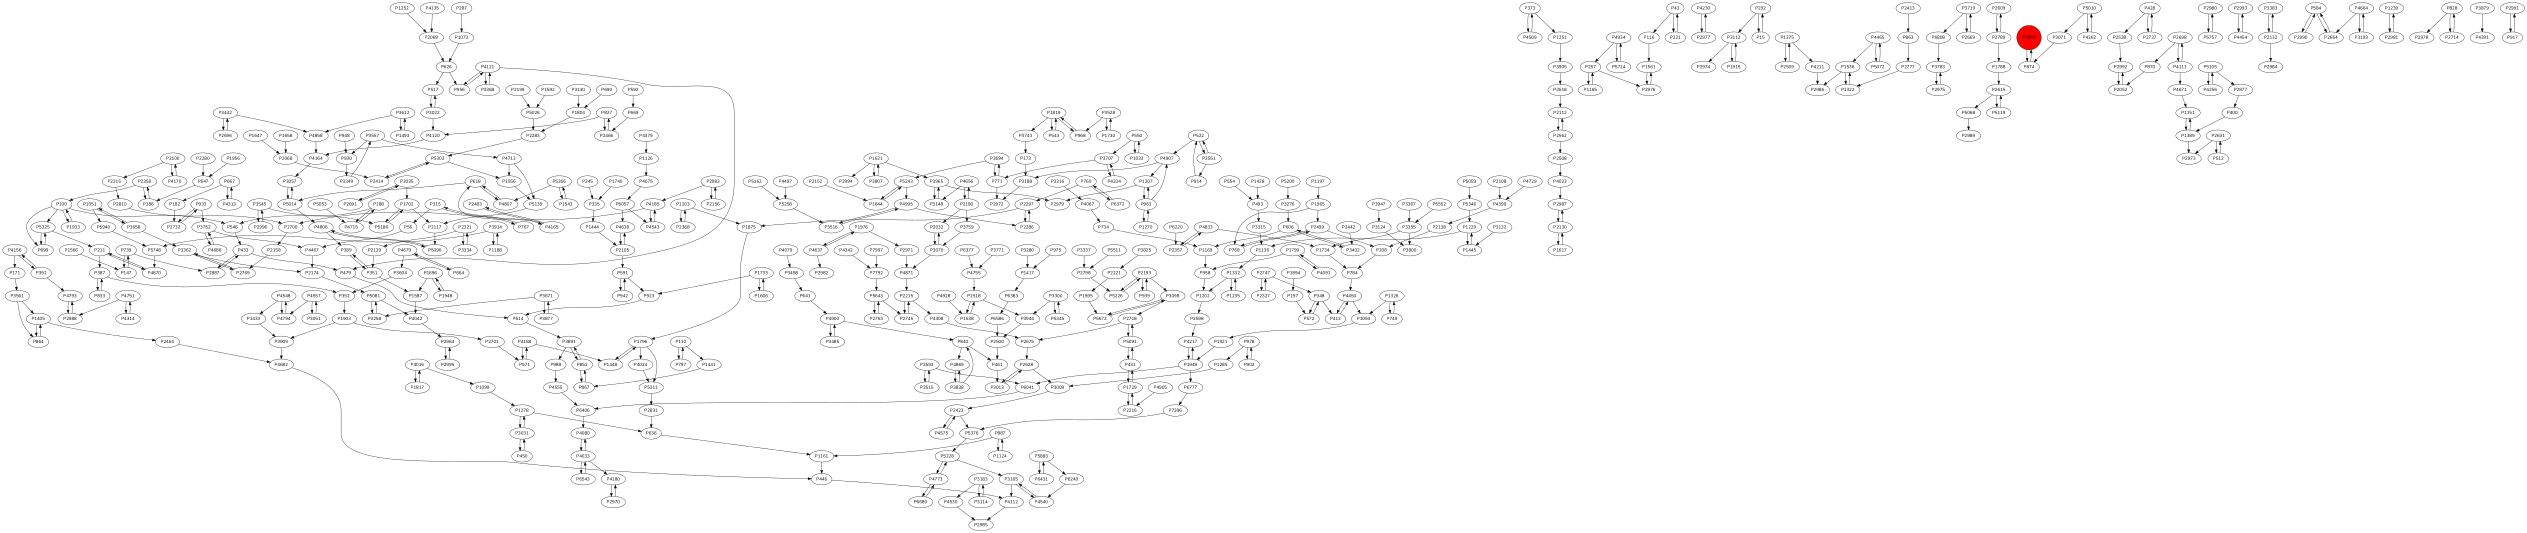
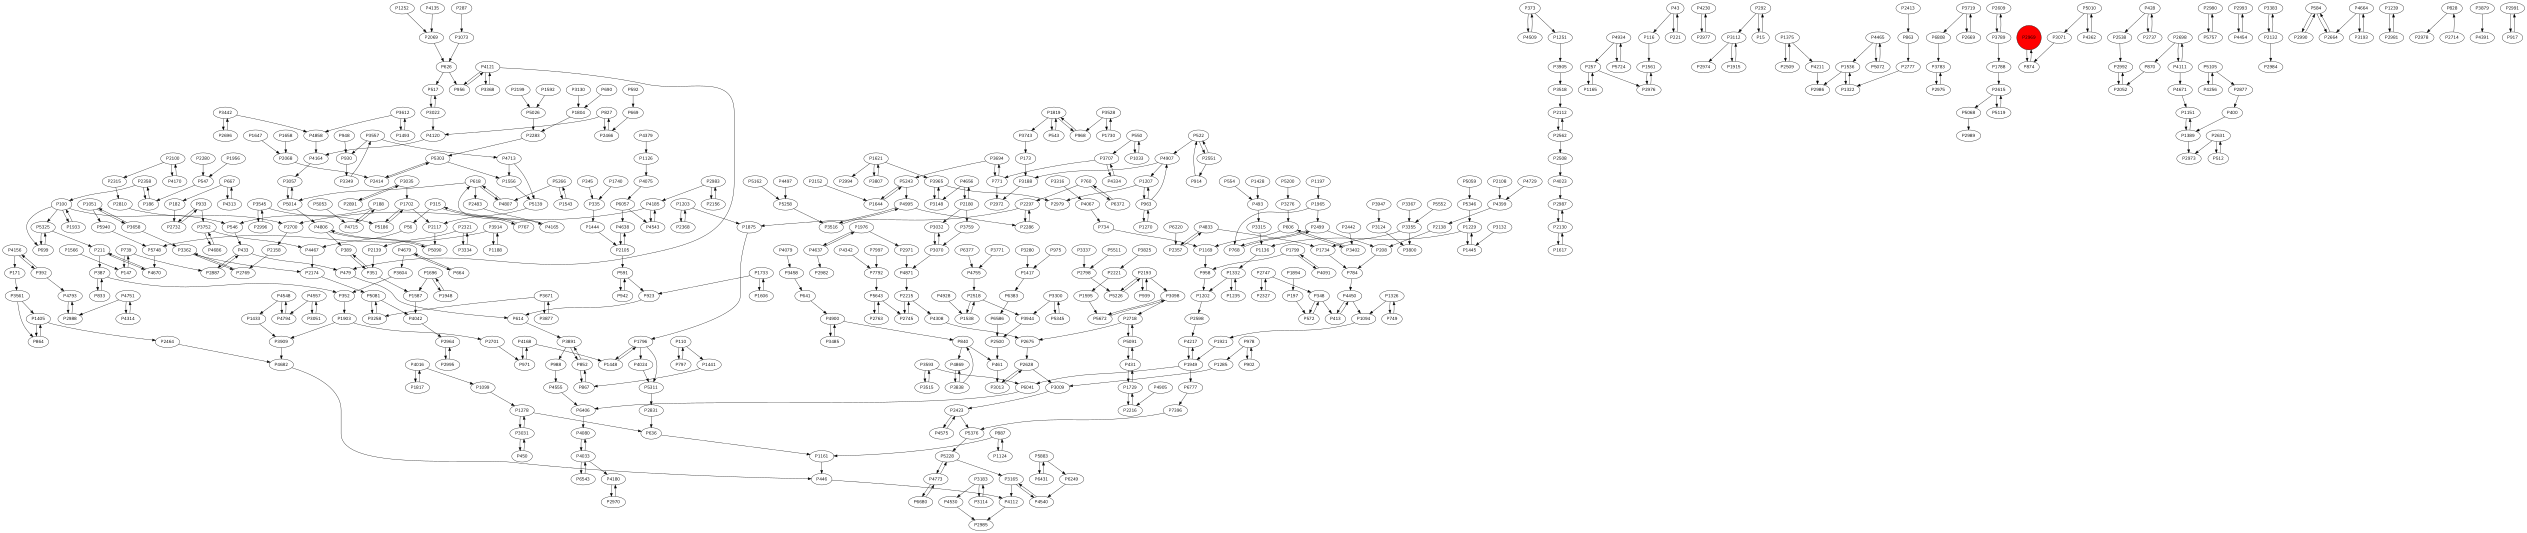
edge "P828" -> "P2714": removed
edge "P4165" -> "P2483": now "P618" -> "P2483"
